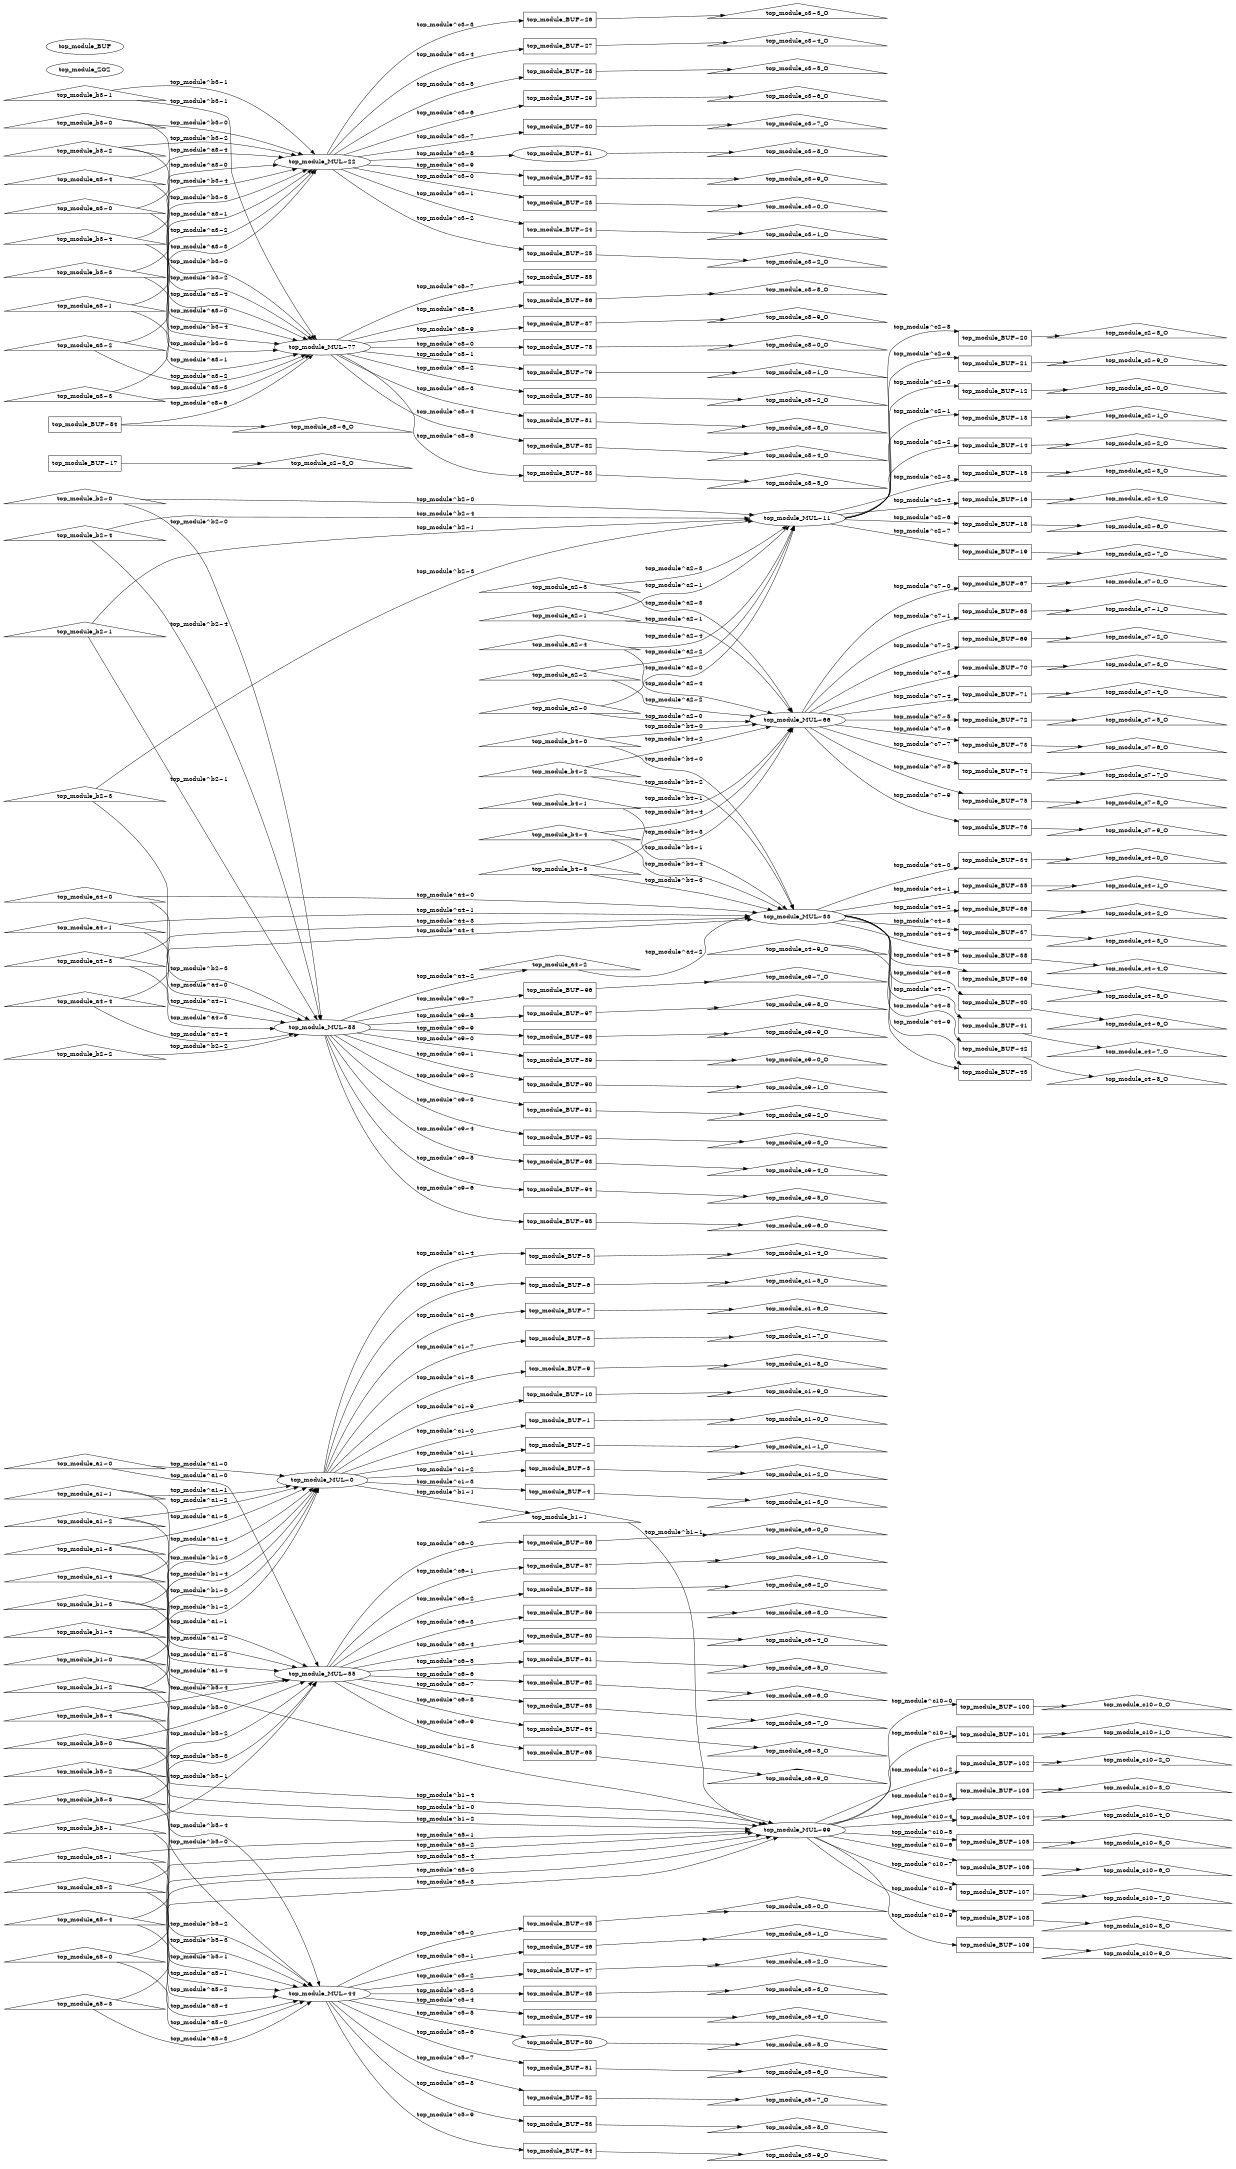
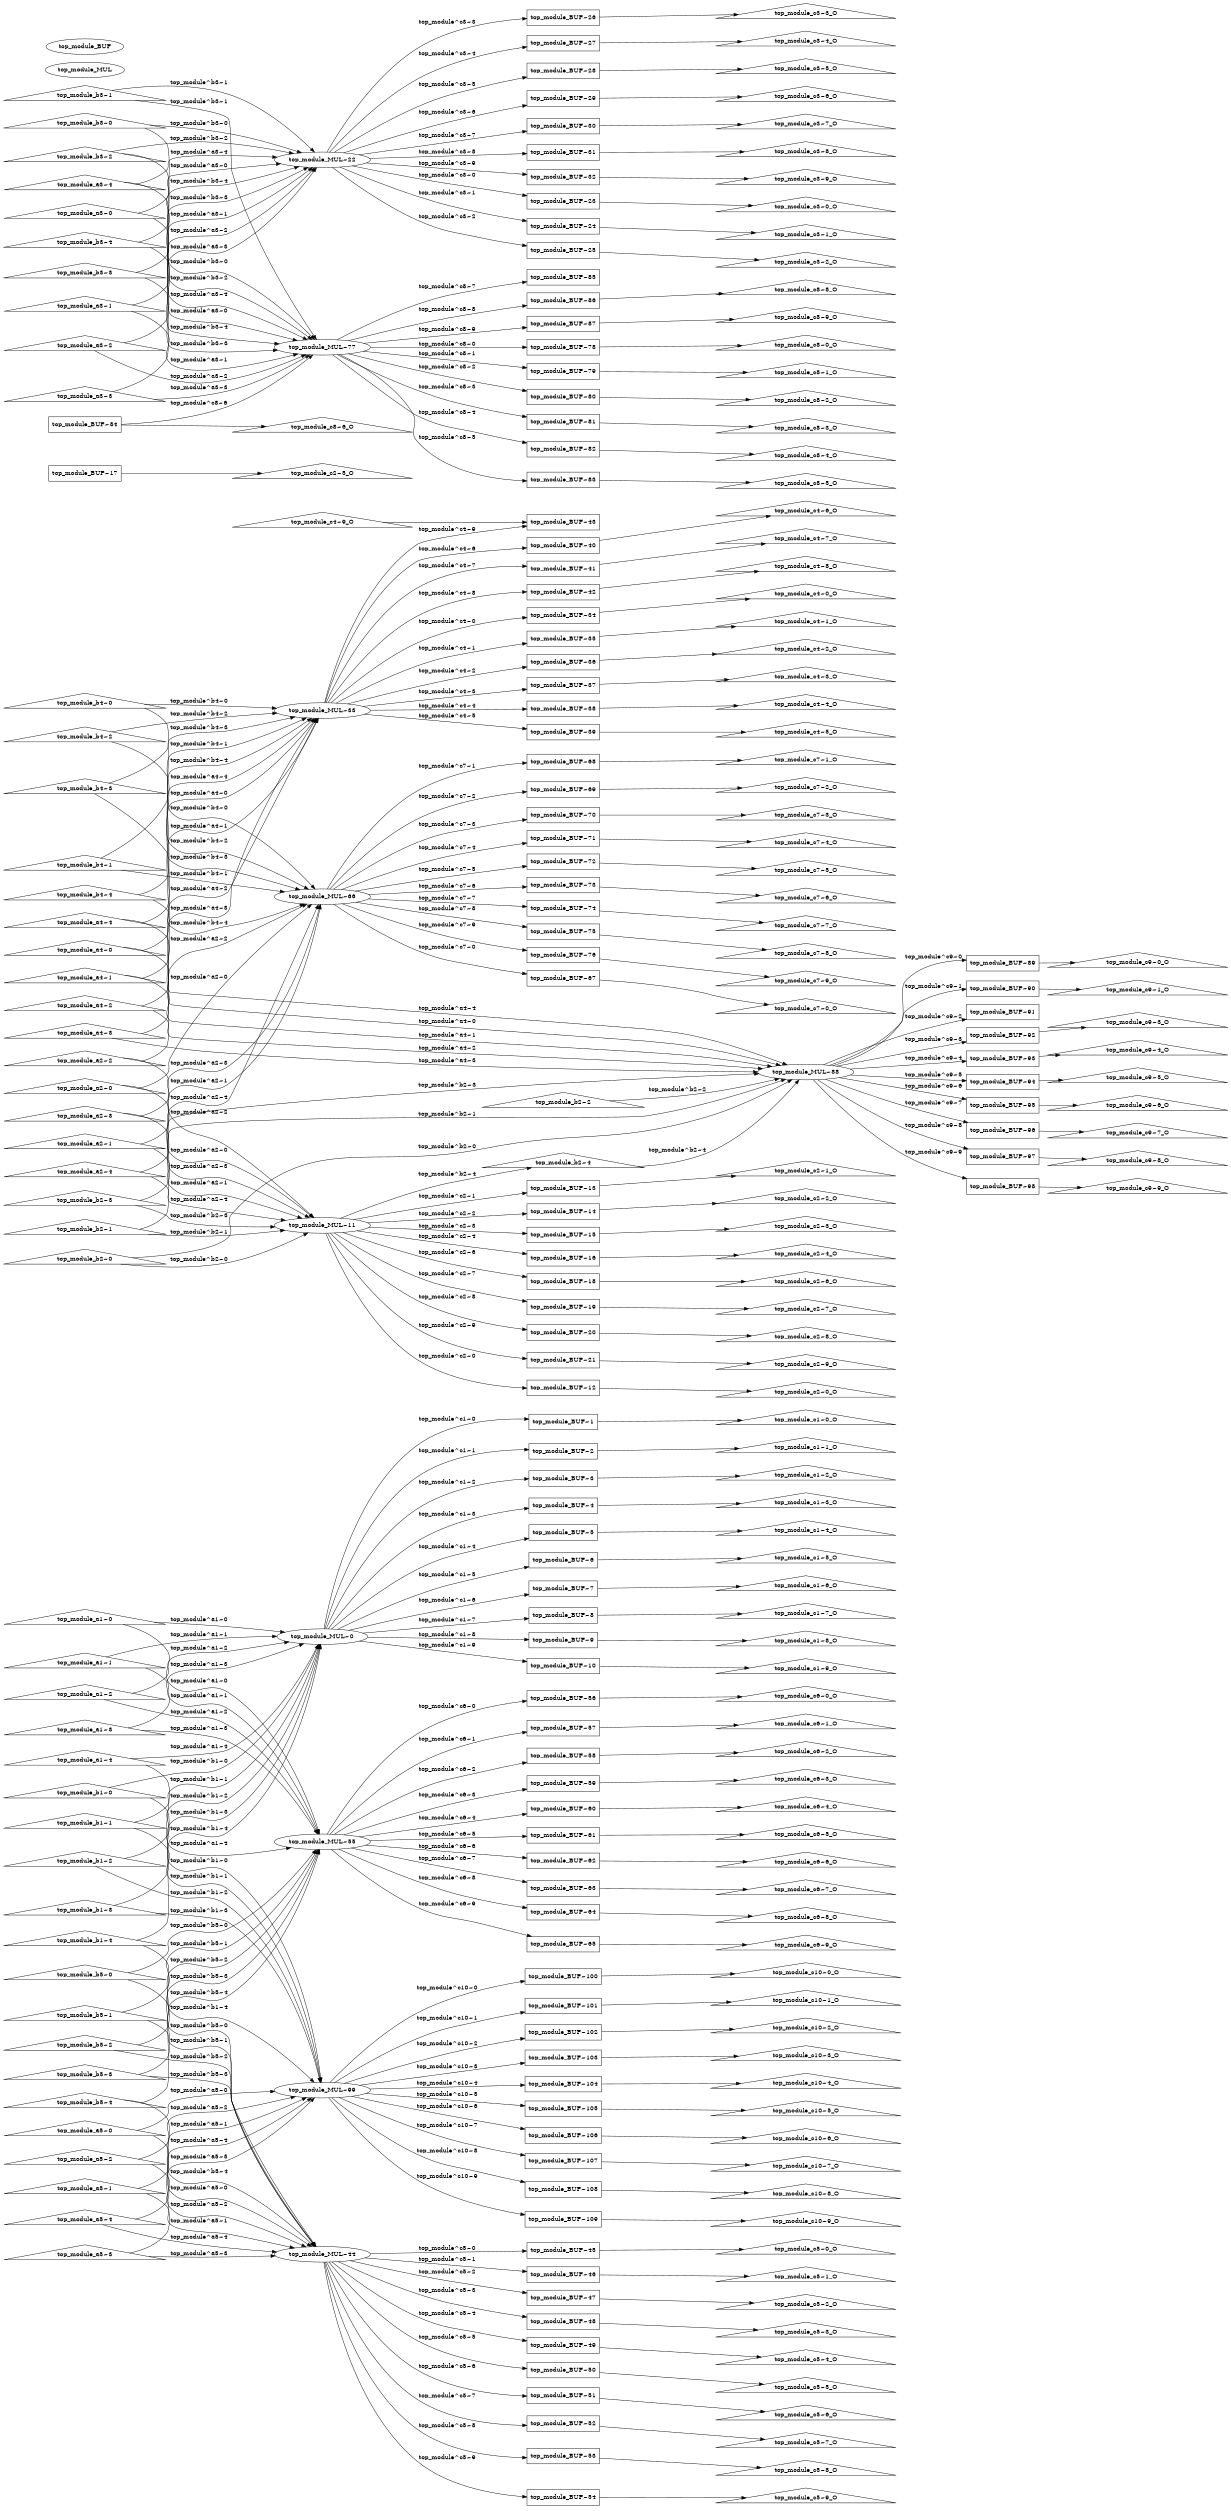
node "top_module_ZGZ": label "top_module_ZGZ" -> "top_module_MUL"
node "top_module_BUF~31": shape ellipse -> box
edge "top_module_b2~4" -> "top_module_MUL~11": reversed
edge "top_module_MUL~88" -> "top_module_a4~2": reversed
node "top_module_c9~2_O": removed
edge "top_module_MUL~0" -> "top_module_b1~1": reversed
node "top_module_BUF~50": shape ellipse -> box
